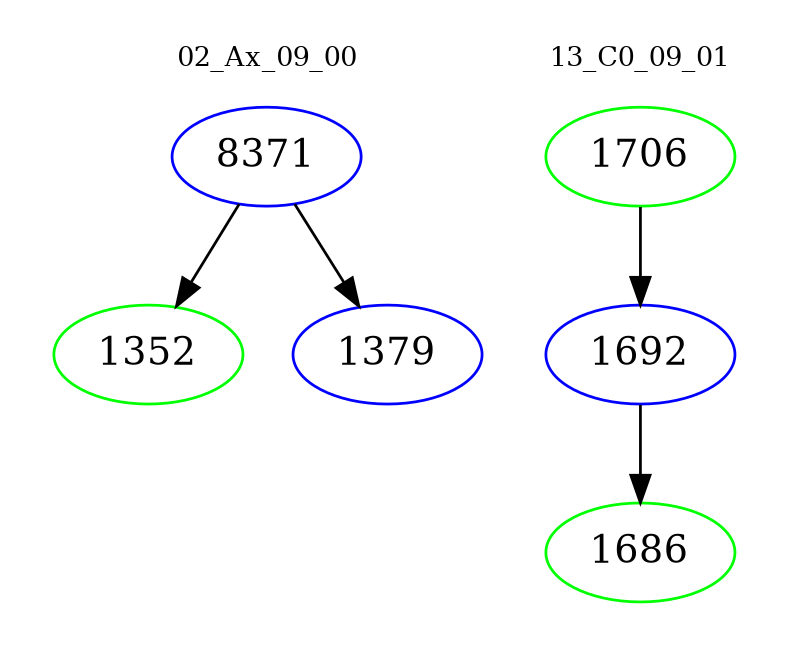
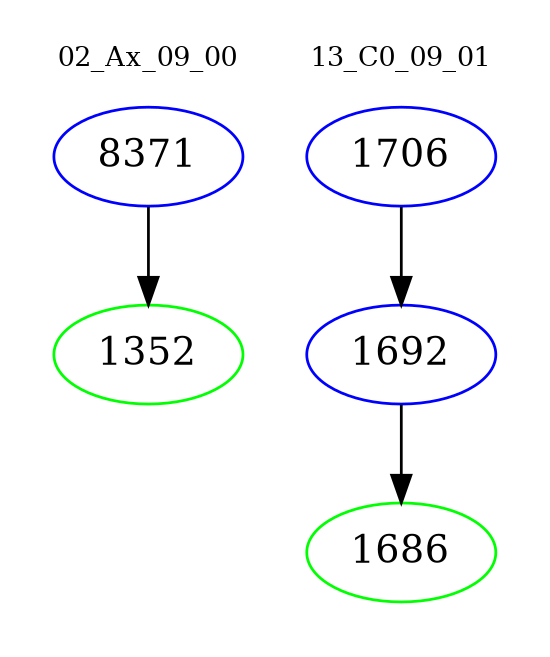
node "1706": color green -> blue
node "1379": removed
